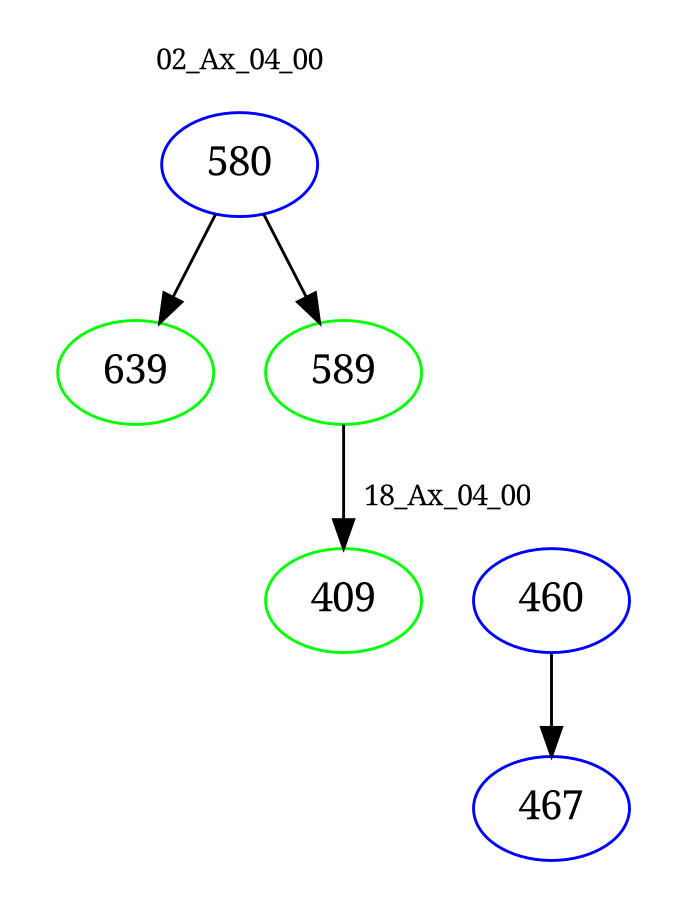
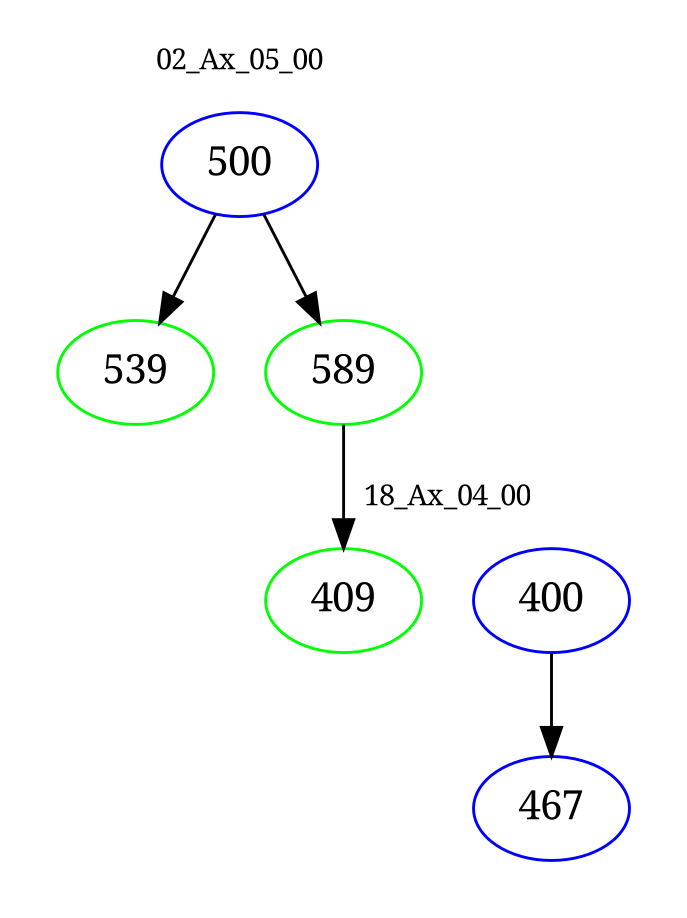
cluster "02_Ax_04_00": label "02_Ax_04_00" -> "02_Ax_05_00"
node "580": label "580" -> "500"
node "639": label "639" -> "539"
node "460": label "460" -> "400"
